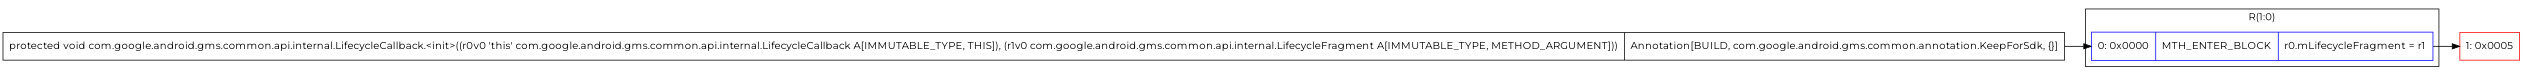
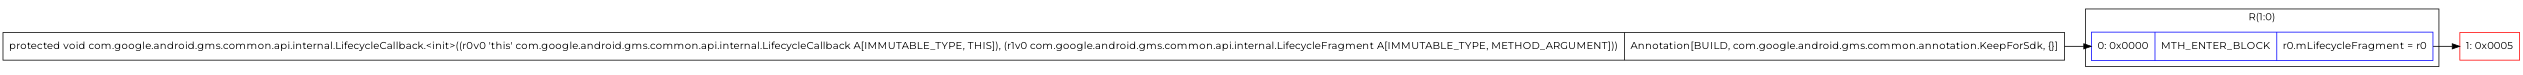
node "0: 0x0000": text "r0.mLifecycleFragment = r1" -> "r0.mLifecycleFragment = r0"
